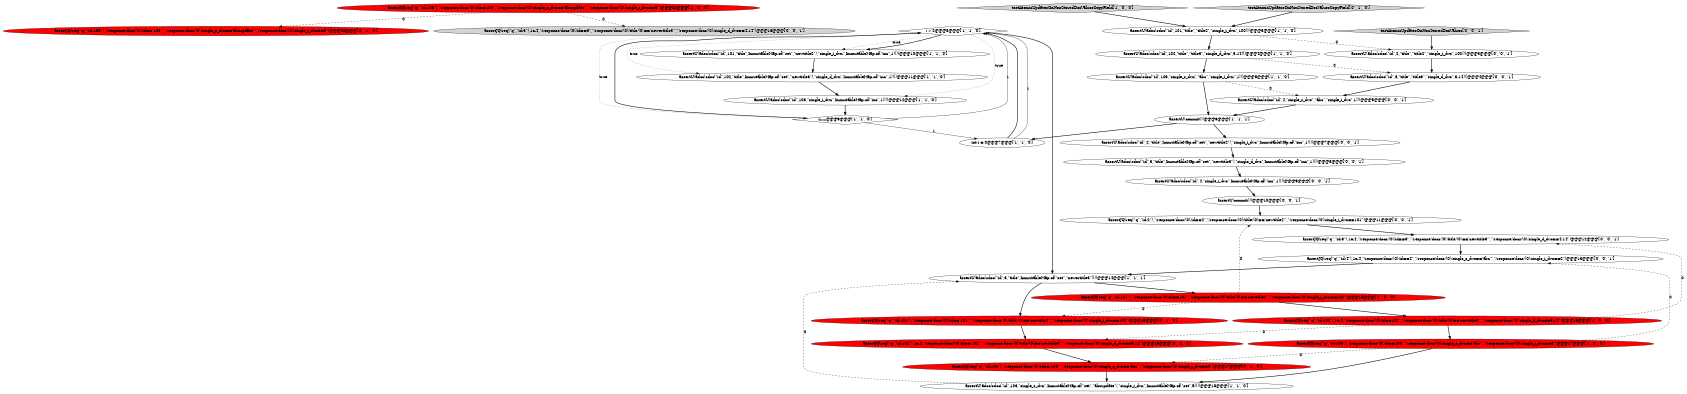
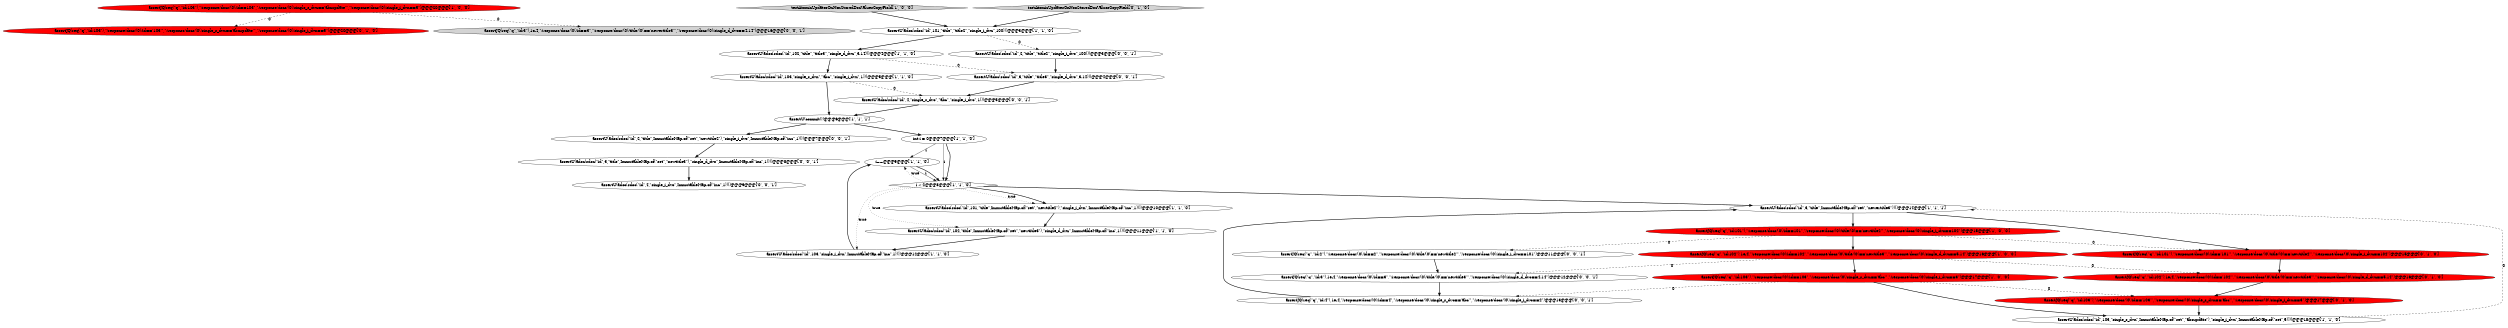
node "testAtomicUpdatesOnNonStoredDocValues['0', '0', '1']": removed
node "i++@@@9@@@['1', '1', '0']": shape diamond -> ellipse
edge "i++@@@9@@@['1', '1', '0']" -> "int i = 0@@@7@@@['1', '1', '0']": reversed
node "assertU(commit())@@@10@@@['0', '0', '1']": removed
